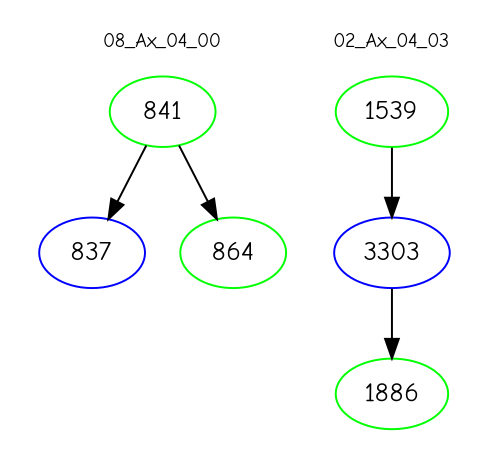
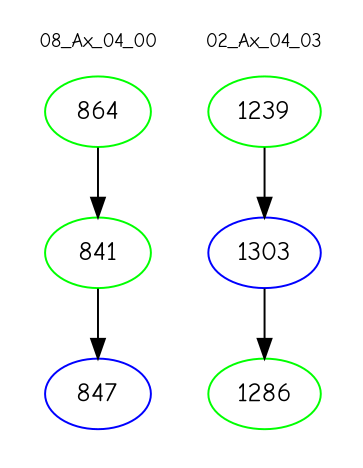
node "1539": label "1539" -> "1239"
edge "841" -> "864": reversed
node "837": label "837" -> "847"
node "3303": label "3303" -> "1303"
node "1886": label "1886" -> "1286"
